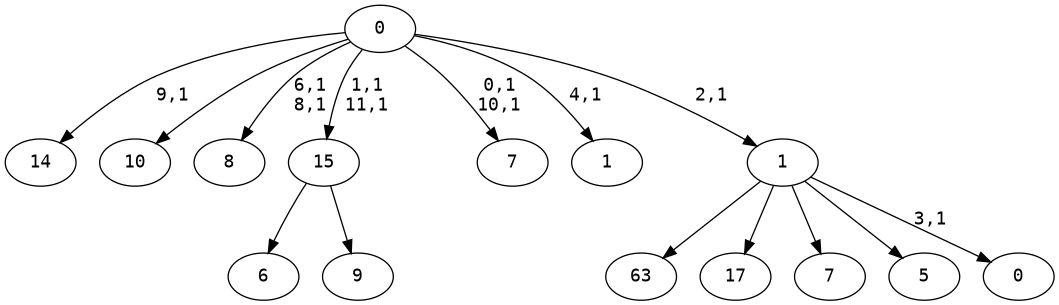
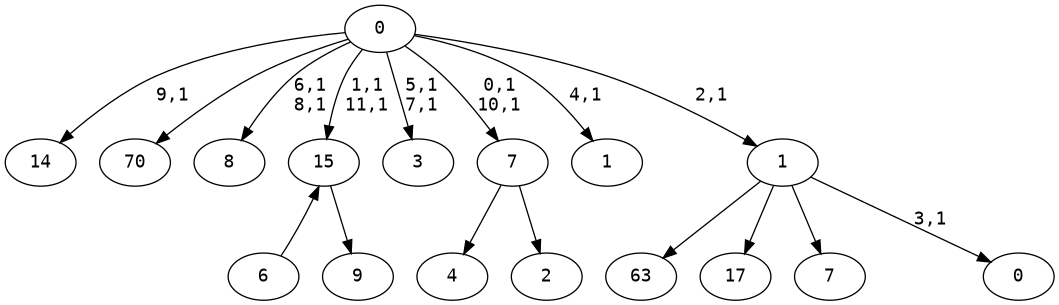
node "10": label "10" -> "70"
node "3": added
edge "15" -> "6": reversed
node "4": added
node "2": added
node "5": removed
